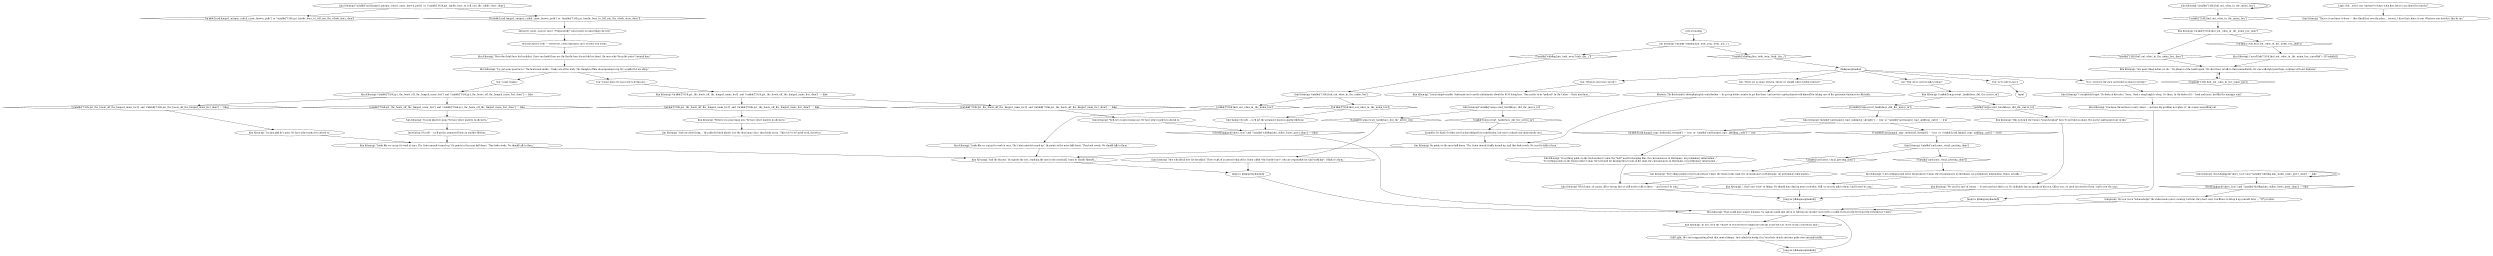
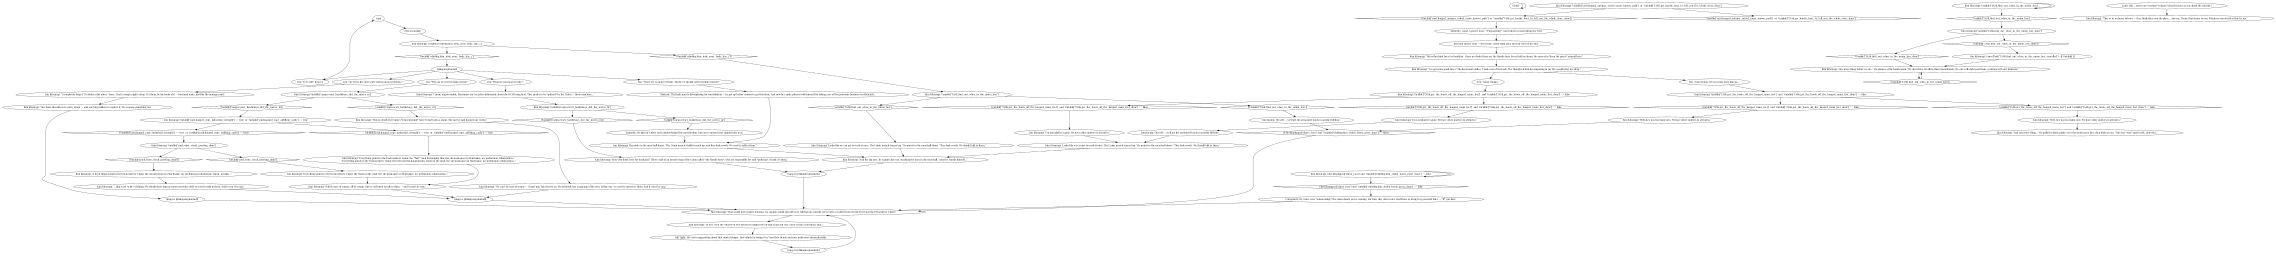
node "START": added
edge "input" -> "well-secondday": added
